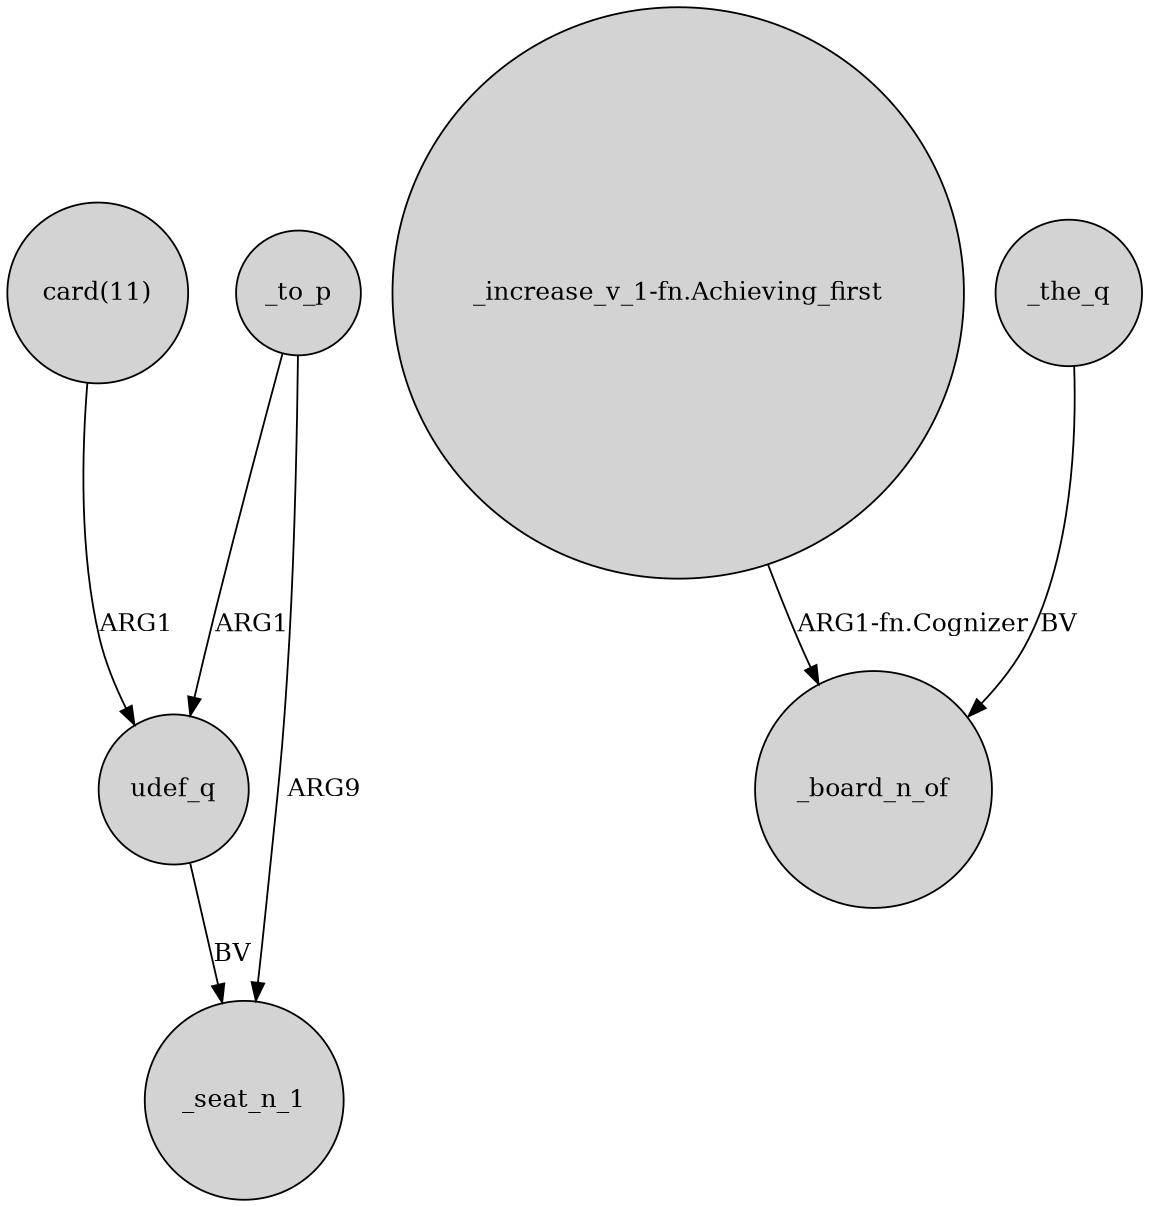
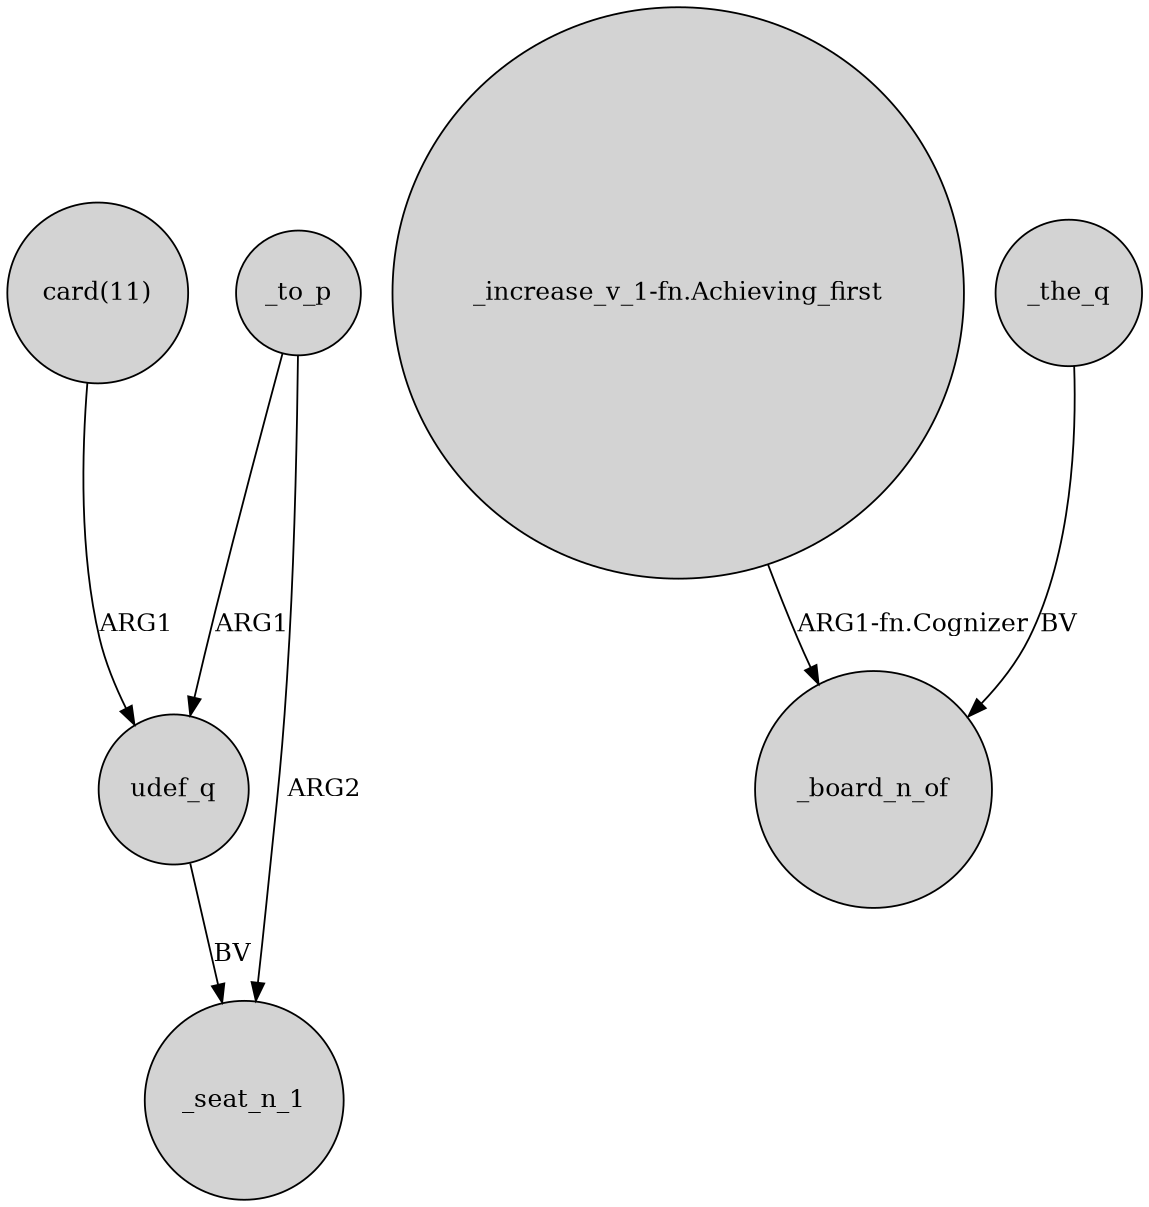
edge "_to_p" -> "_seat_n_1": label "ARG9" -> "ARG2"
